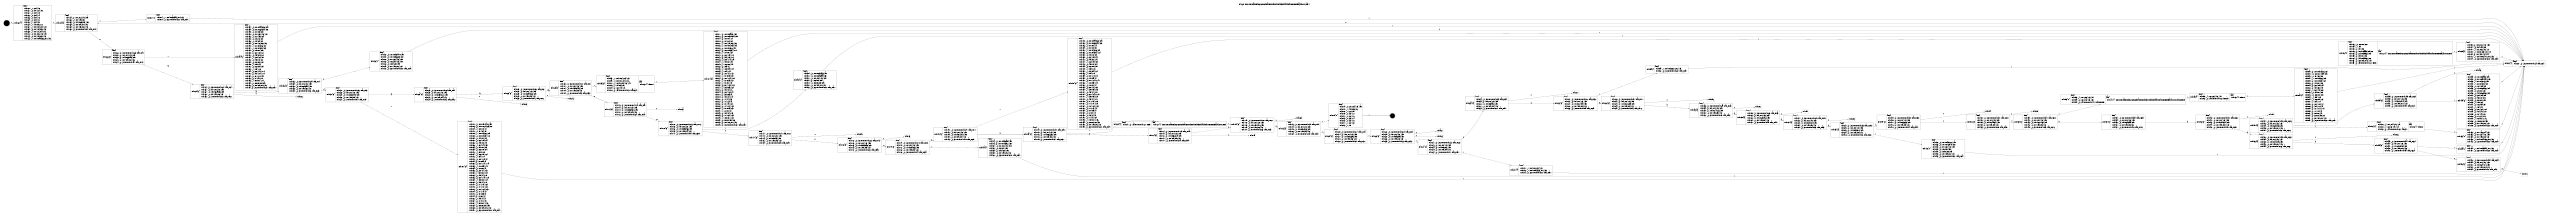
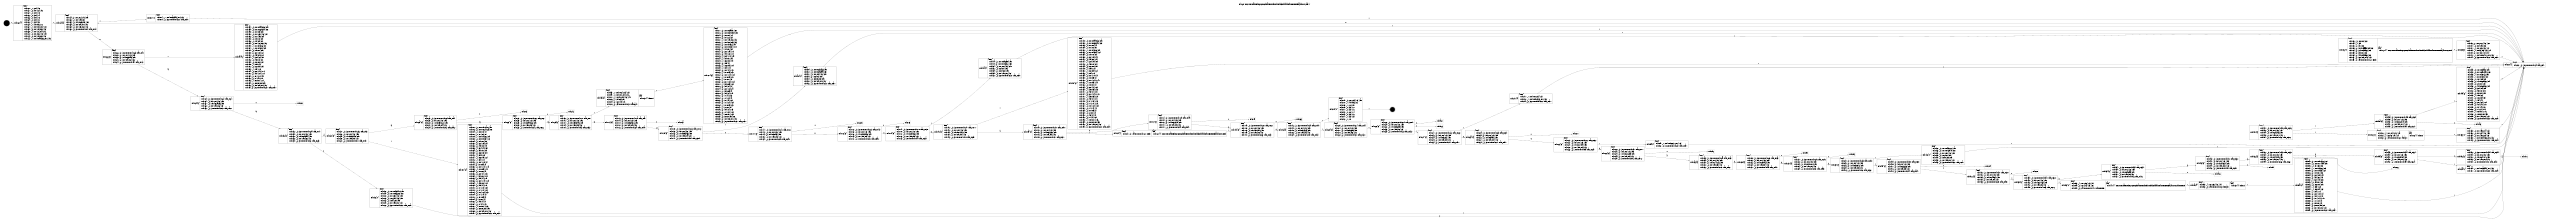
node "0x4020e2": removed
node "0x401a28": added
